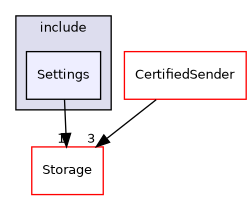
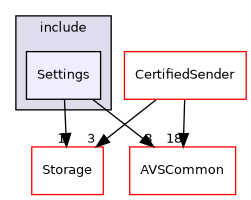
node "AVSCommon": added
